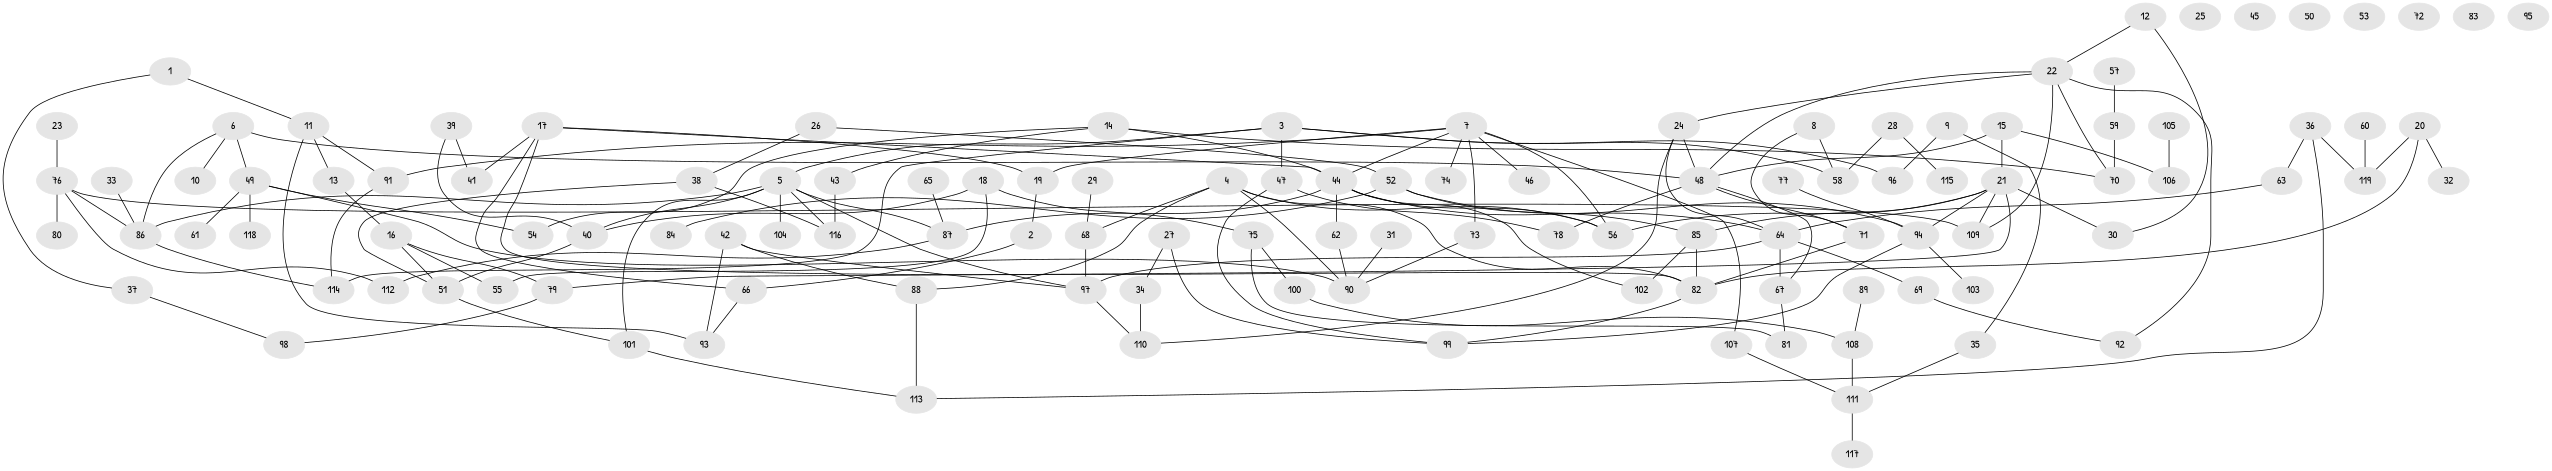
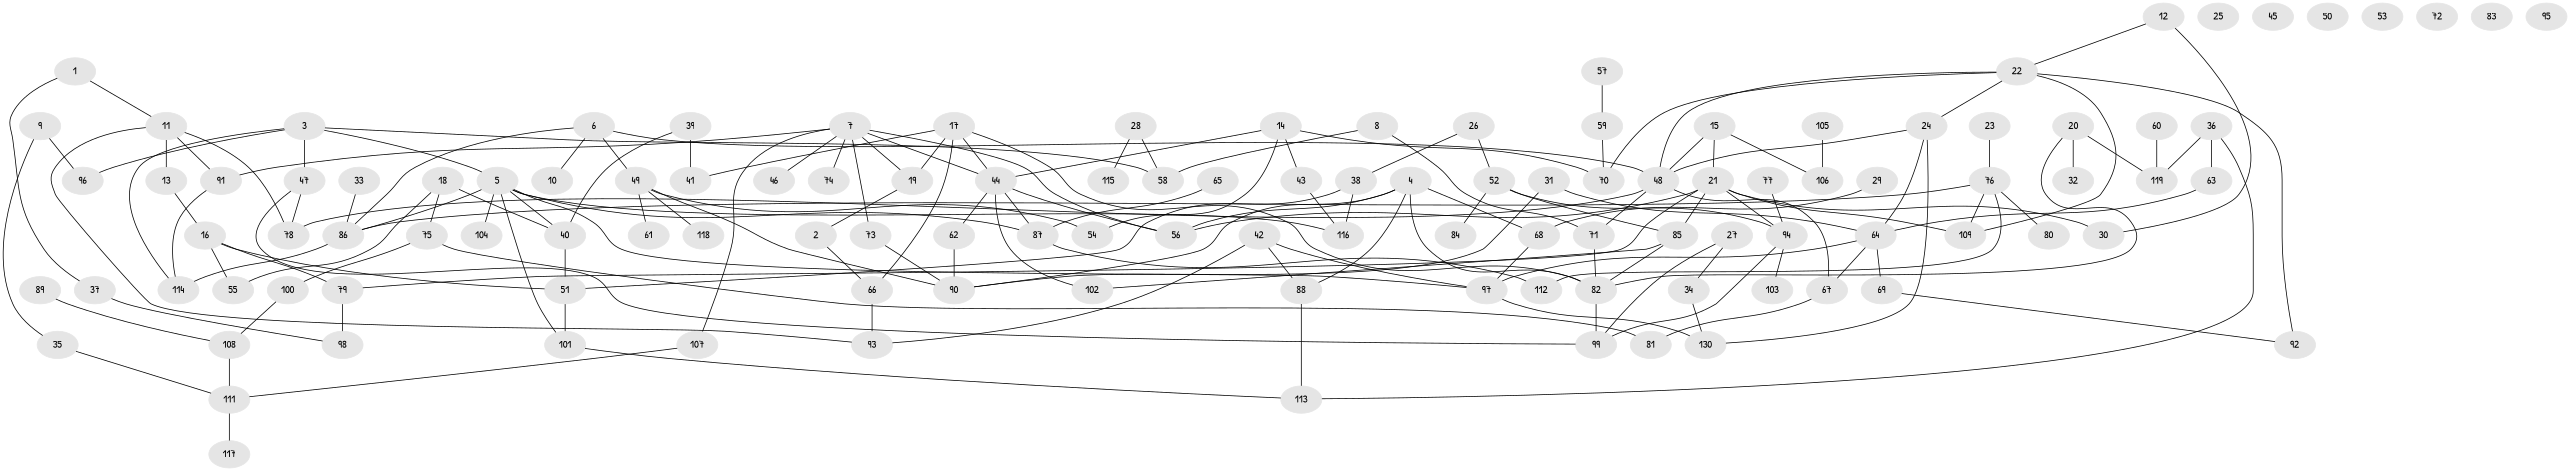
edge "11" -- "78": added
edge "44" -- "64": now "31" -- "64"
node "110": label "110" -> "130"
